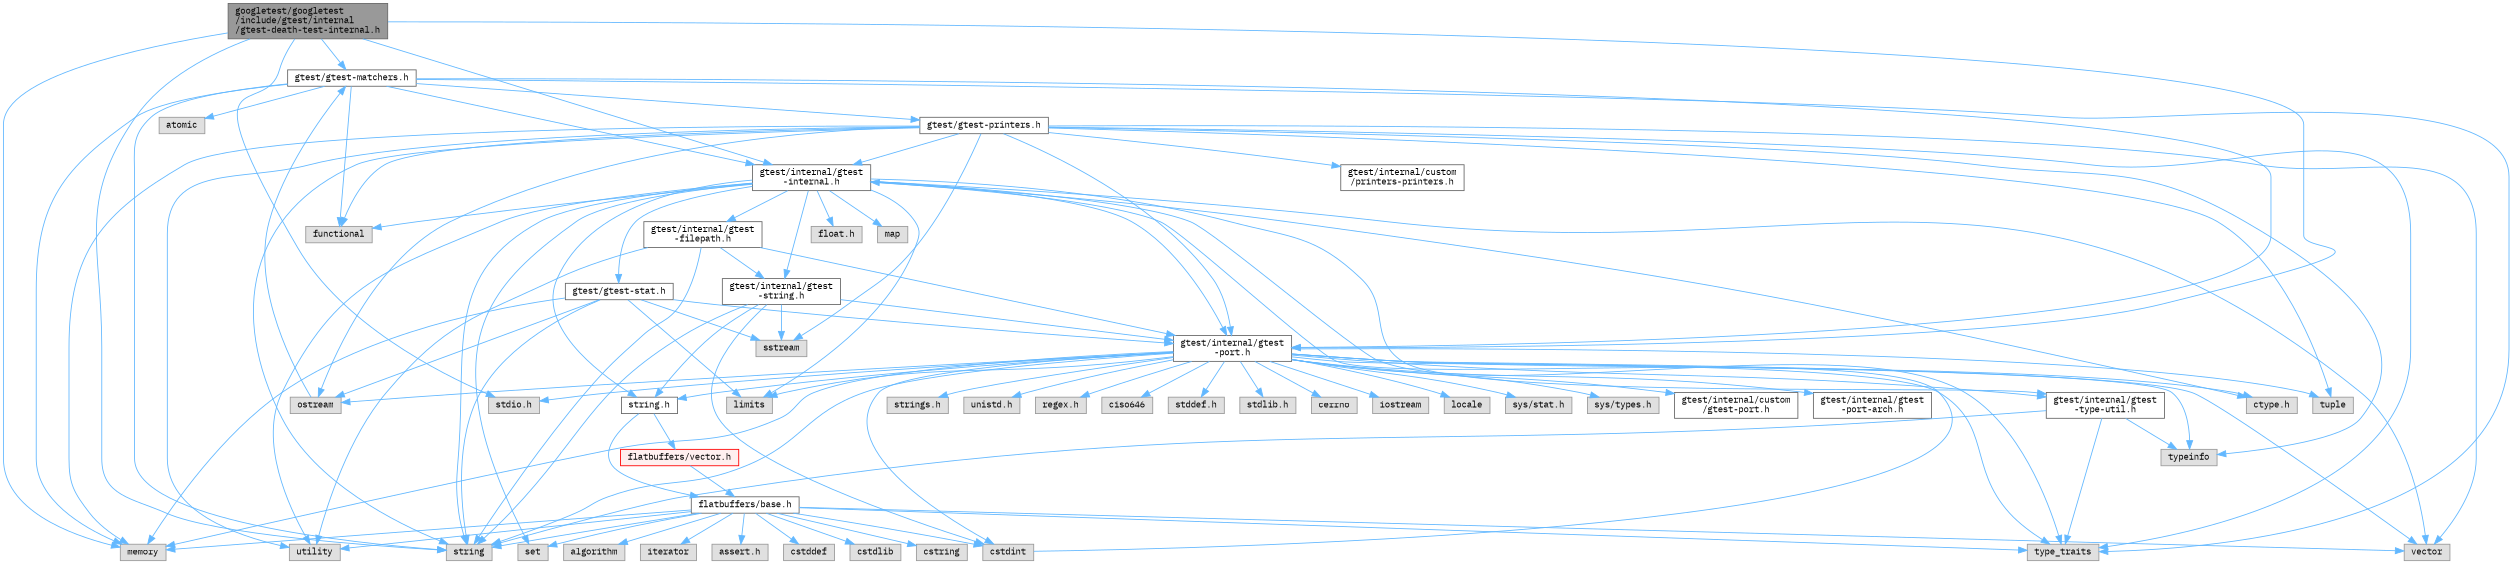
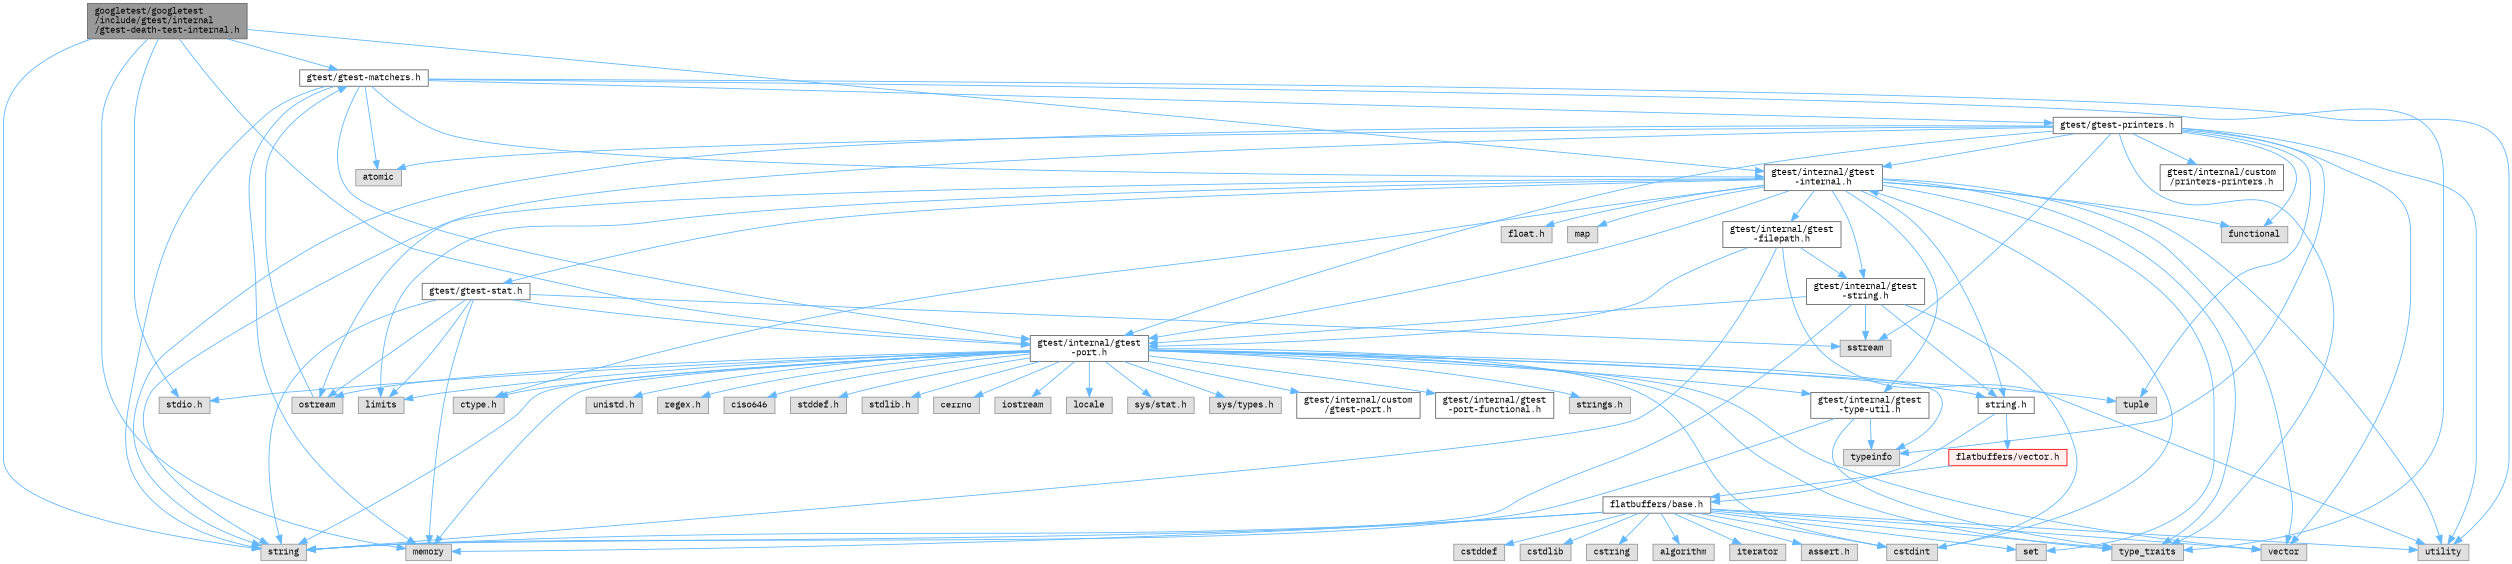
edge "gtest/gtest-printers.h" -> "memory": now "gtest/gtest-printers.h" -> "atomic"
edge "gtest/gtest-matchers.h" -> "functional": now "gtest/gtest-matchers.h" -> "utility"
node "gtest/internal/gtest -port-arch.h": label "gtest/internal/gtest -port-arch.h" -> "gtest/internal/gtest -port-functional.h"
